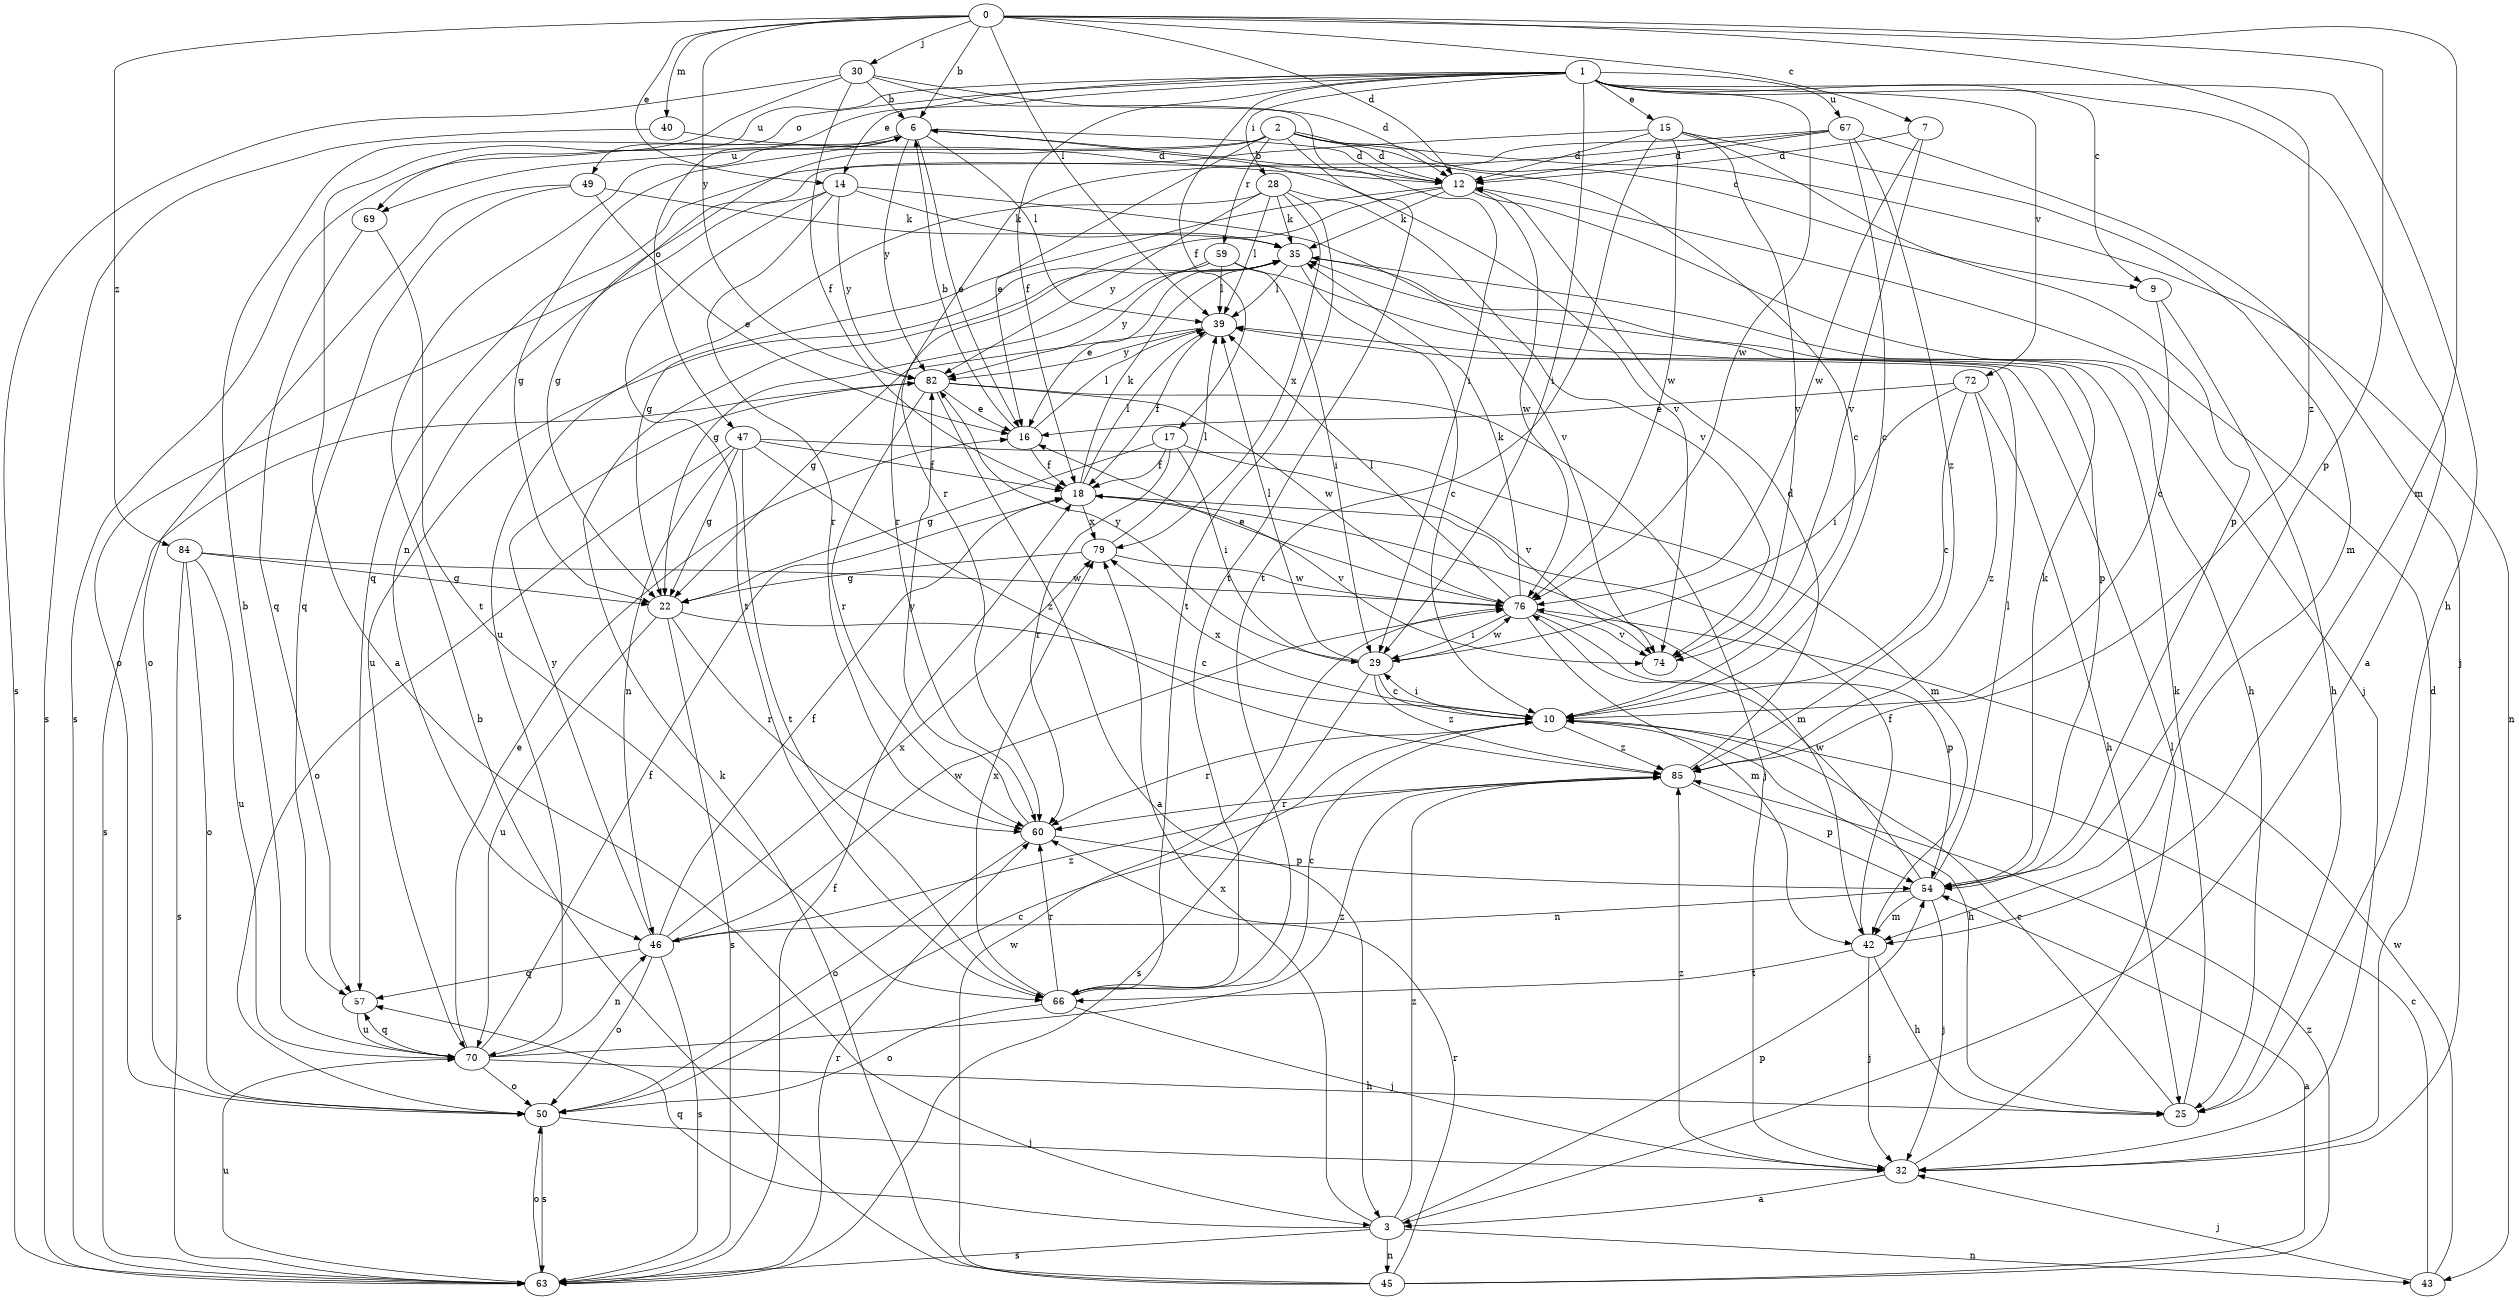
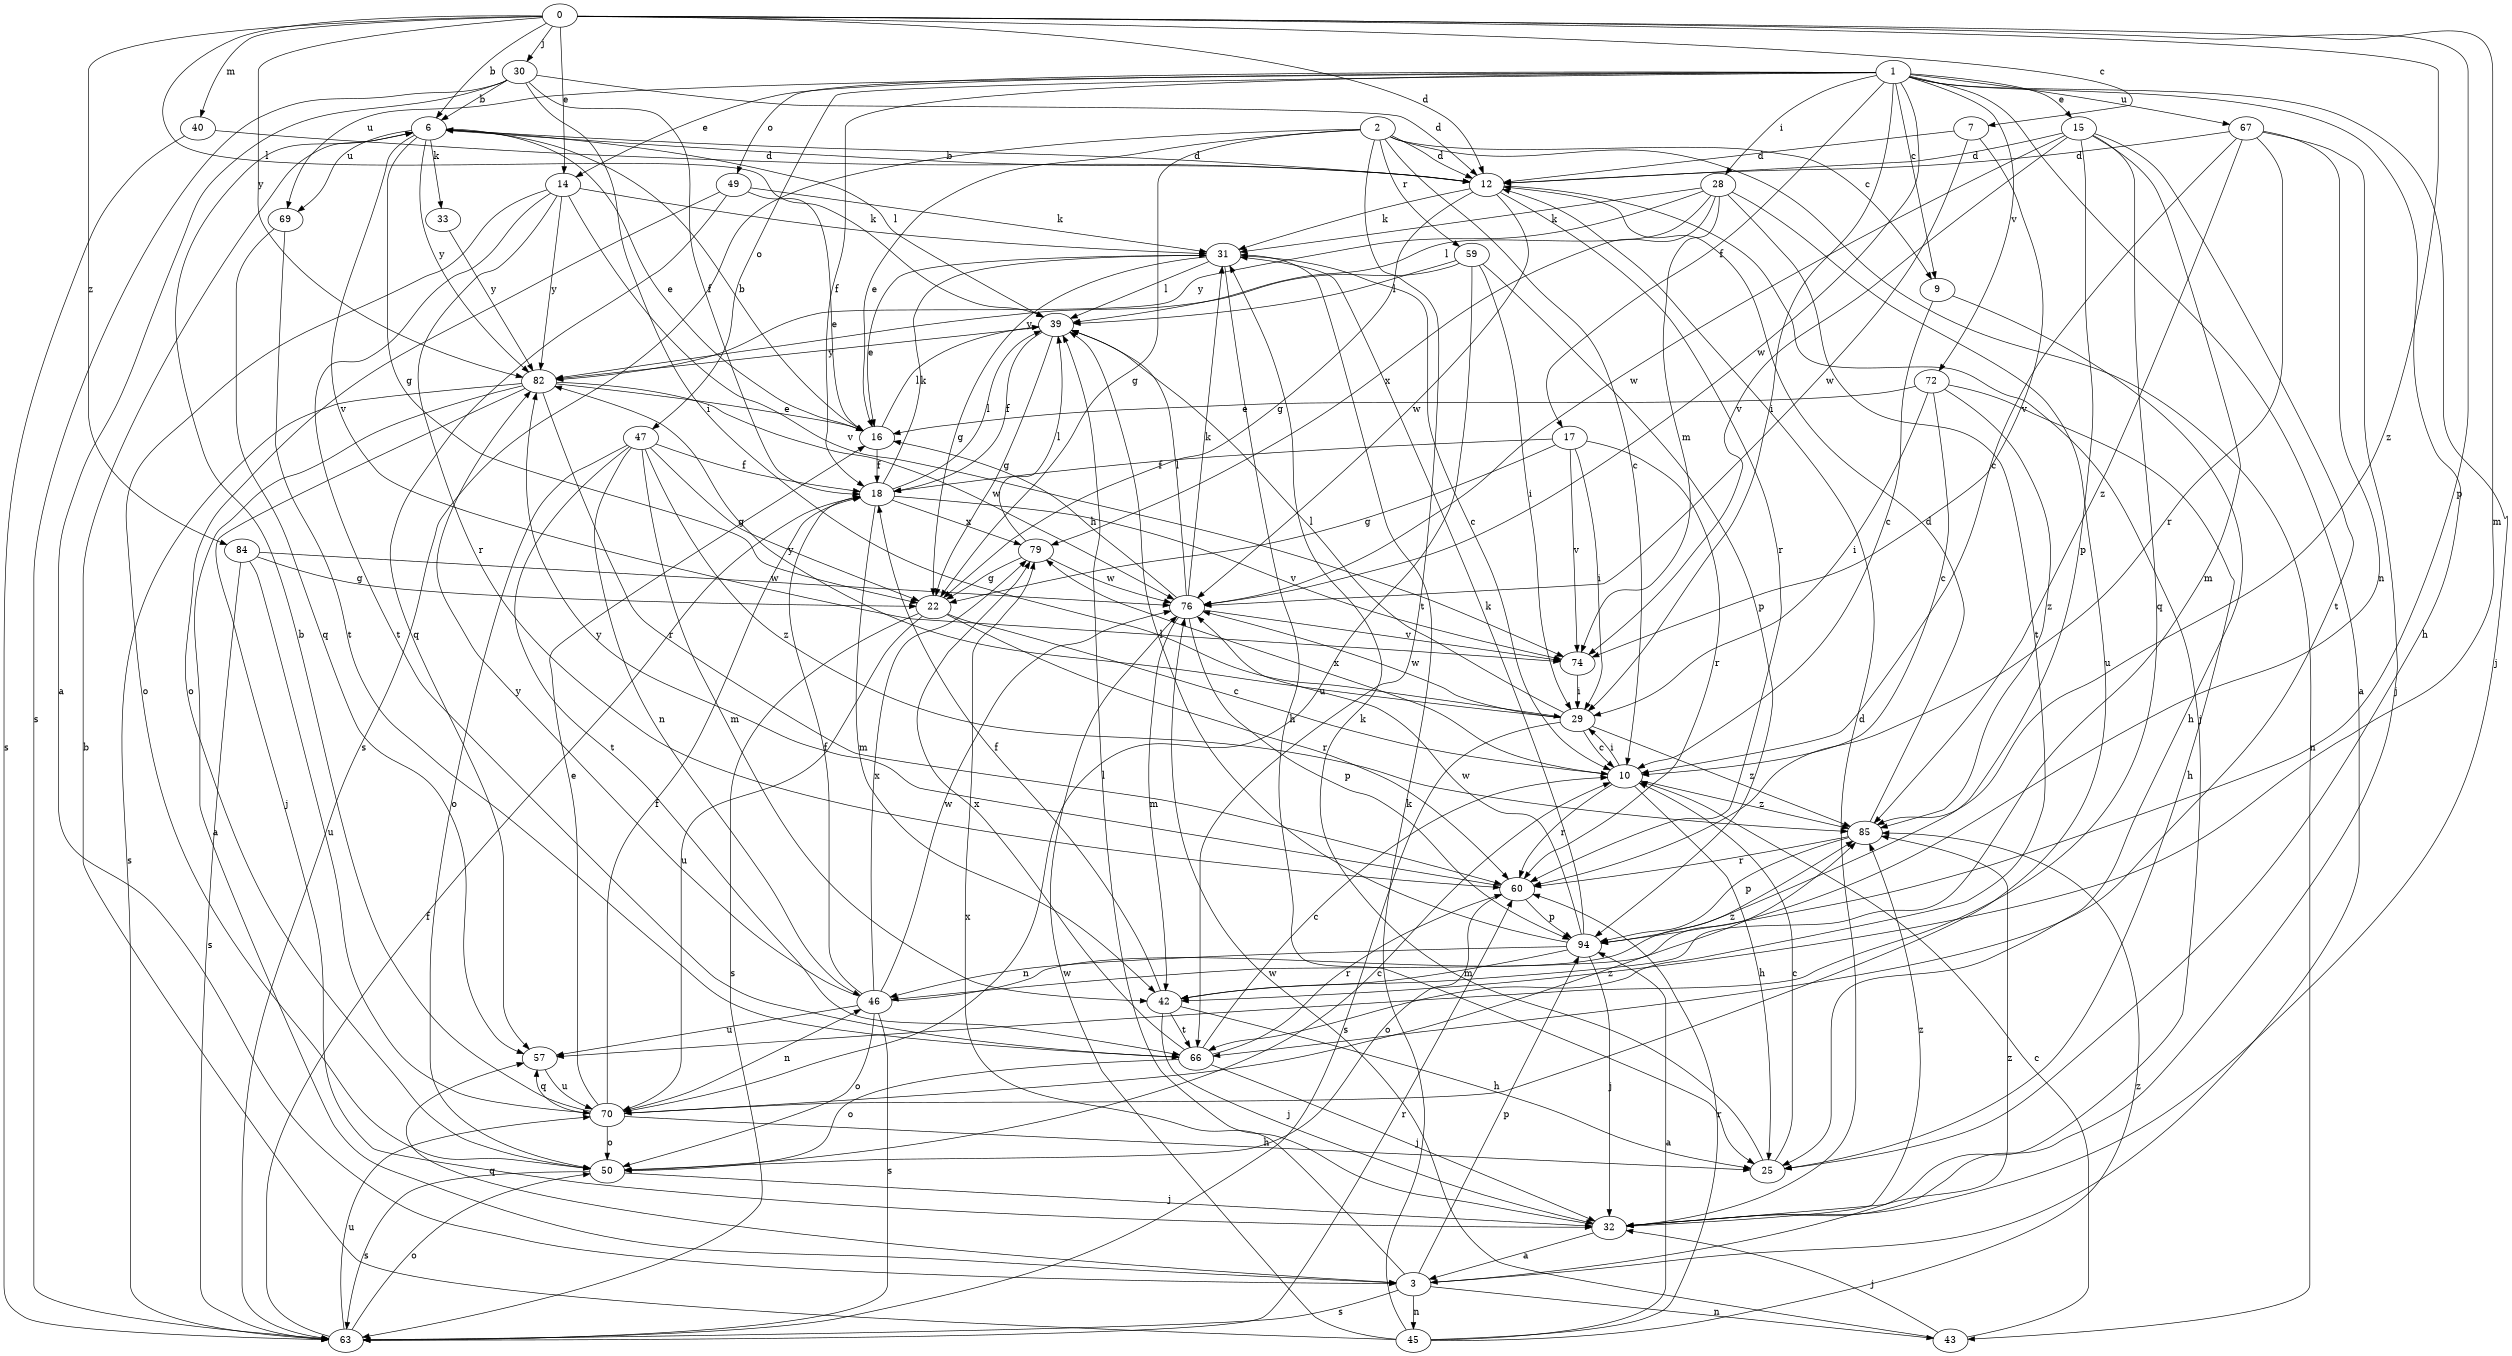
node "33": added
node "35": label "35" -> "31"
edge "28" -> "74": label "v" -> "m"
edge "76" -> "16": label "e" -> "h"
edge "76" -> "29": now "74" -> "29"
edge "1" -> "32": added, label "j"
node "54": label "54" -> "94"
edge "46" -> "57": label "q" -> "u"
edge "84" -> "50": removed, label "o"
